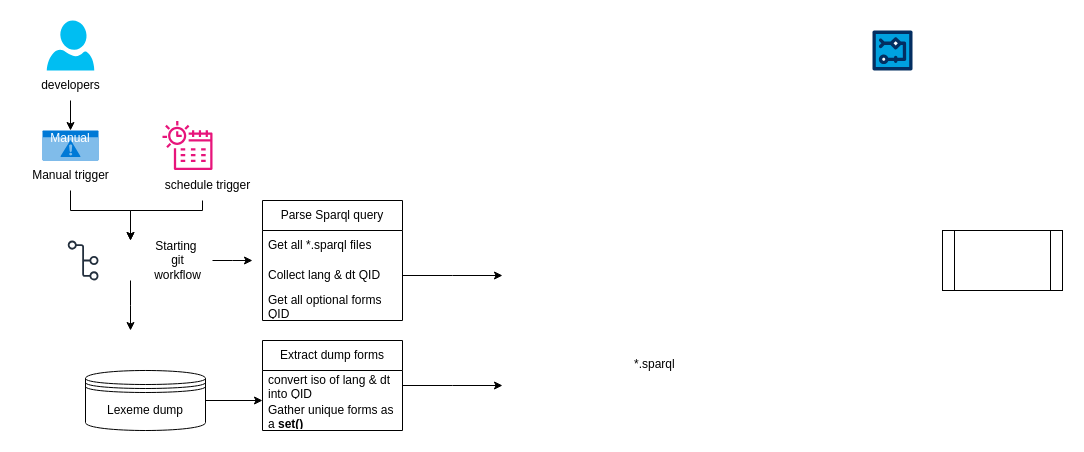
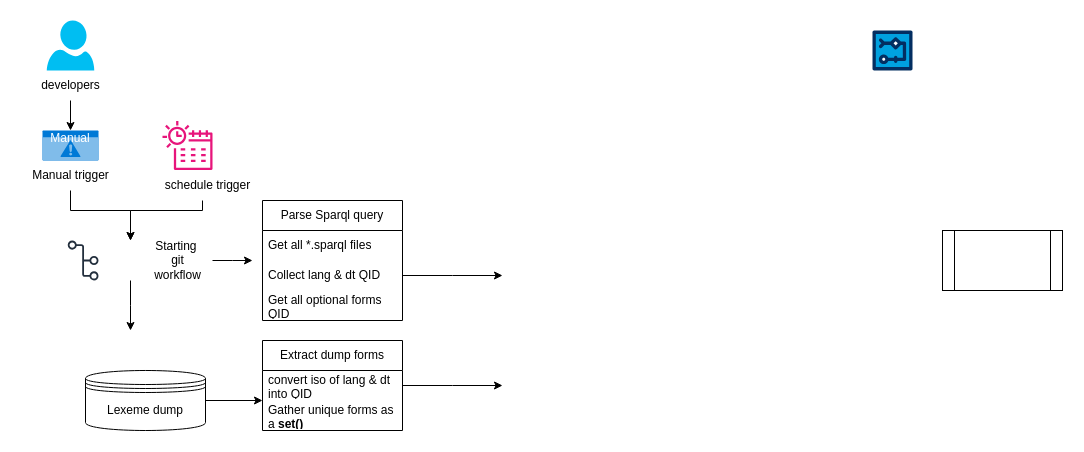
node "*.sparql": removed
